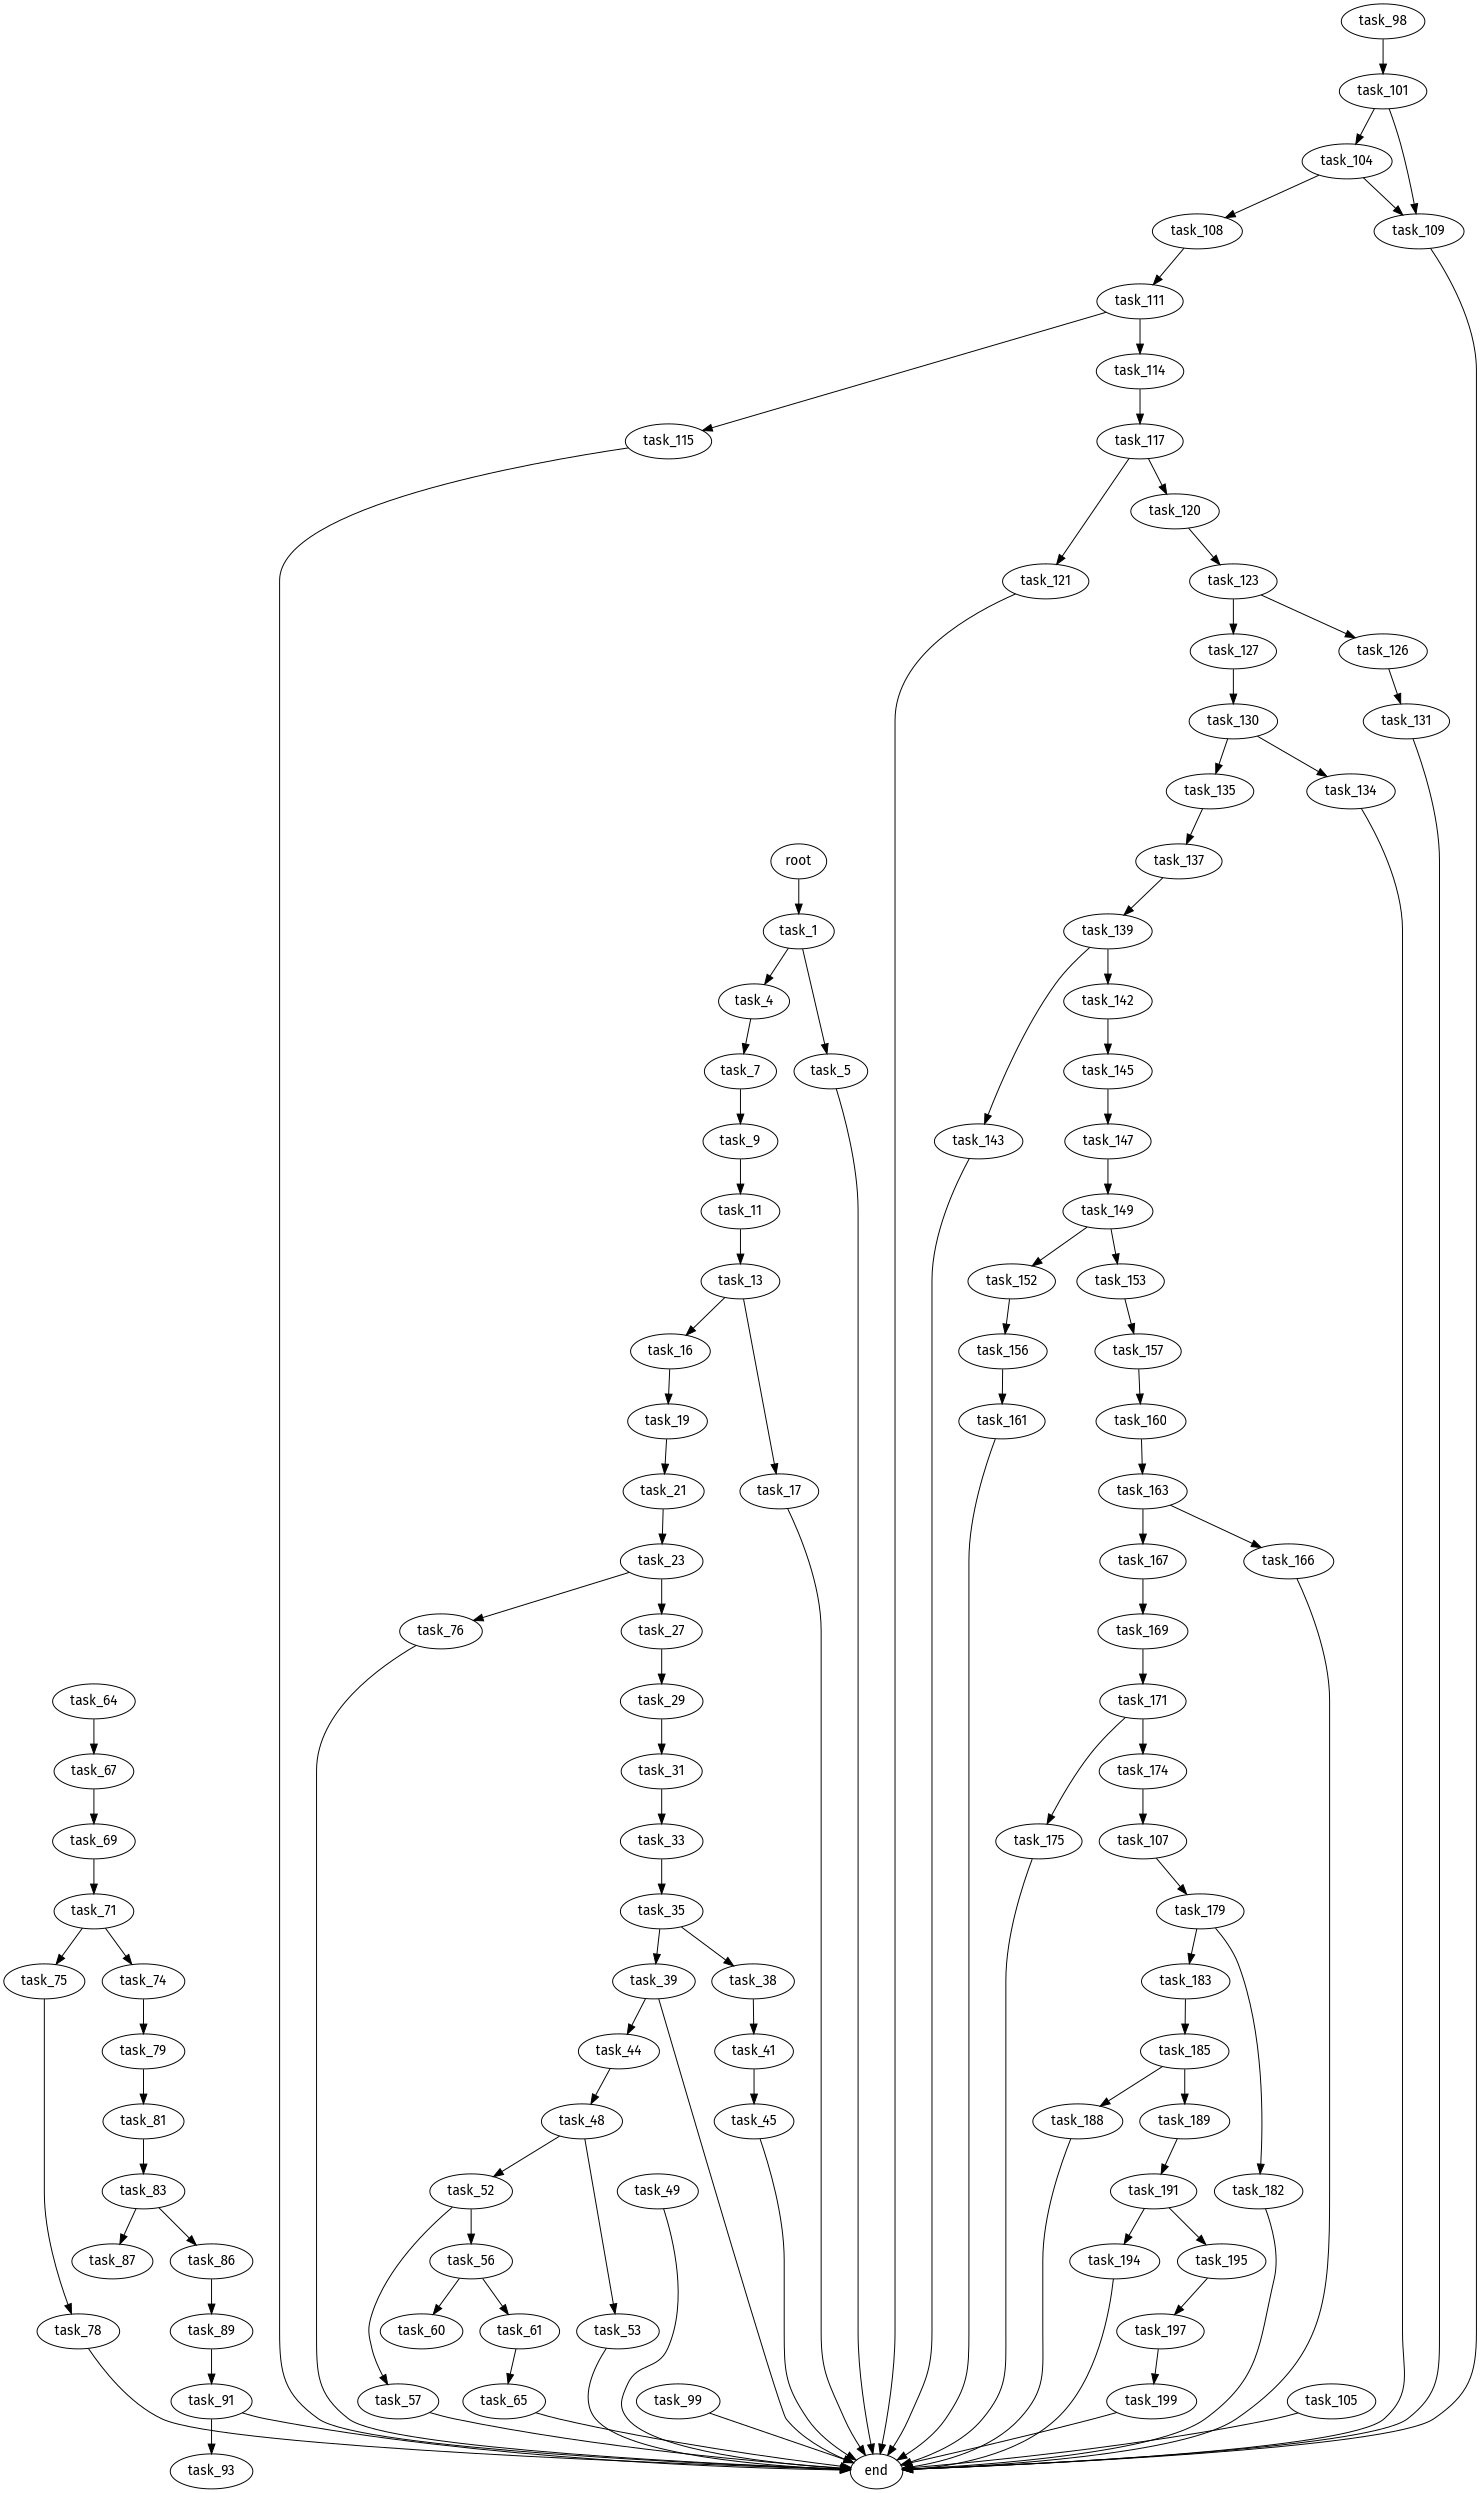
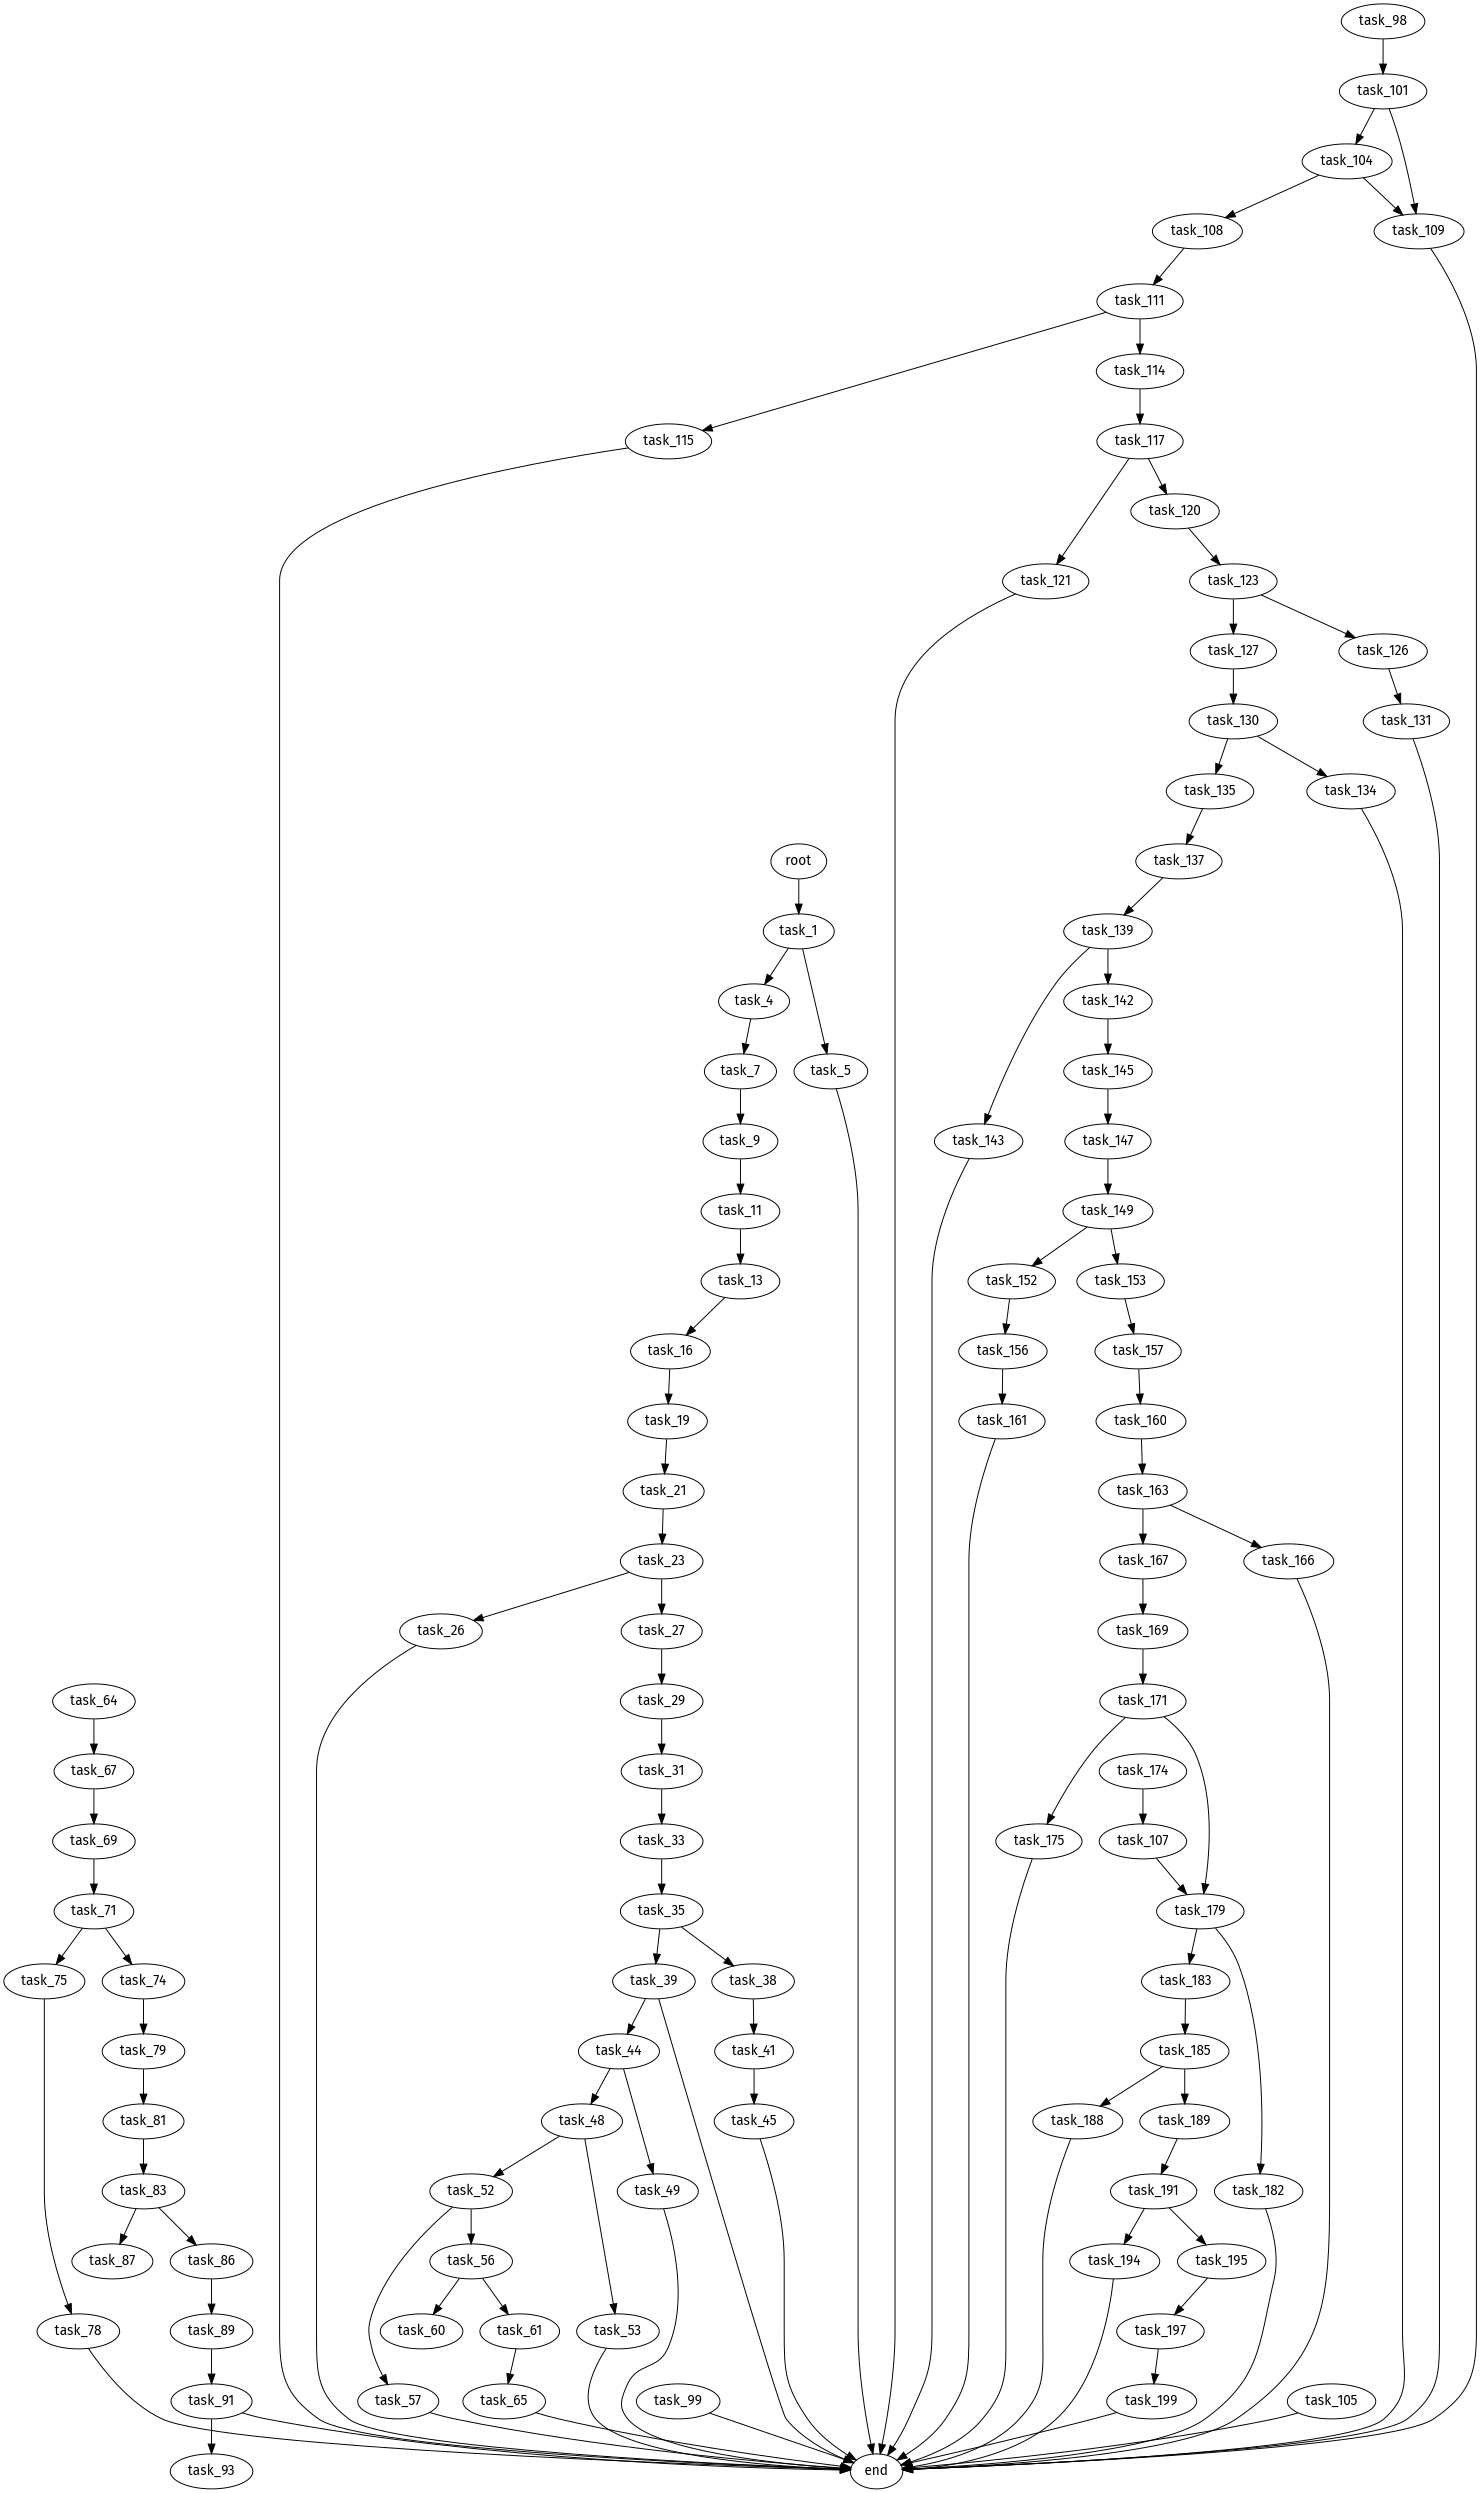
node "task_17": removed
node "task_76": label "task_76" -> "task_26"
edge "task_171" -> "task_174": now "task_171" -> "task_179"
edge "task_44" -> "task_49": added
